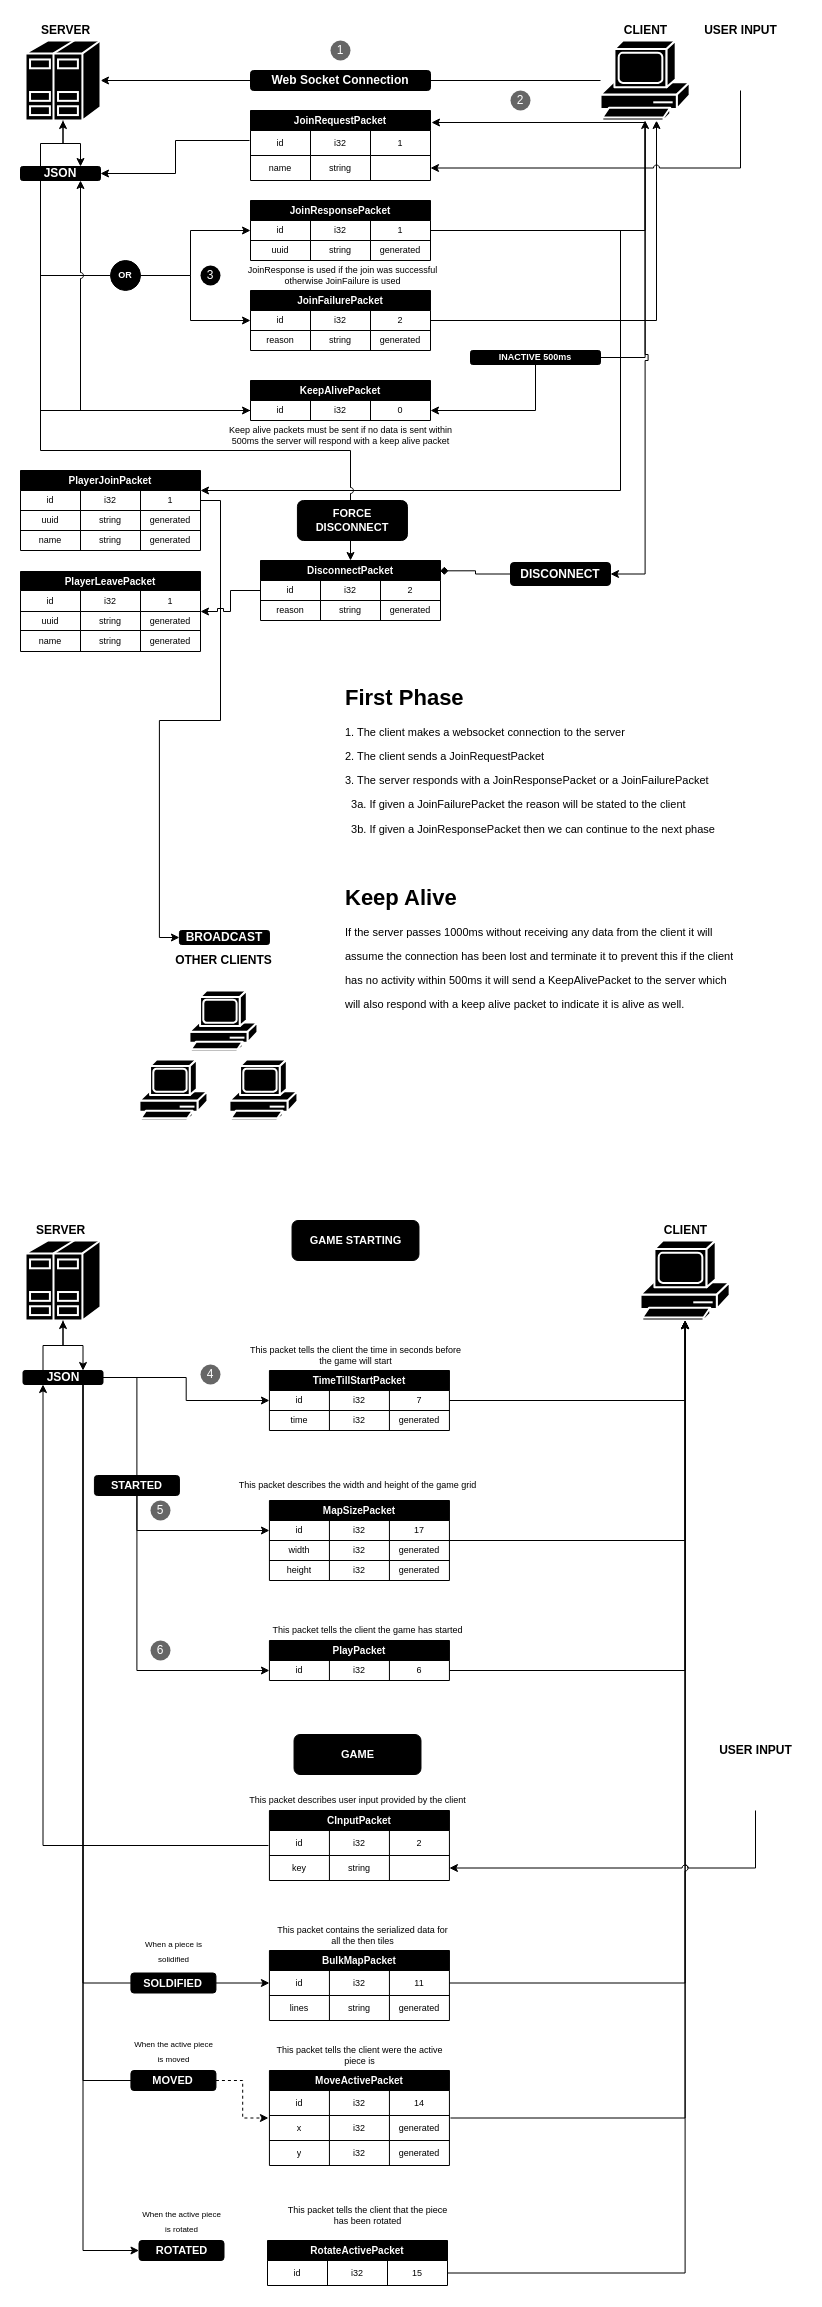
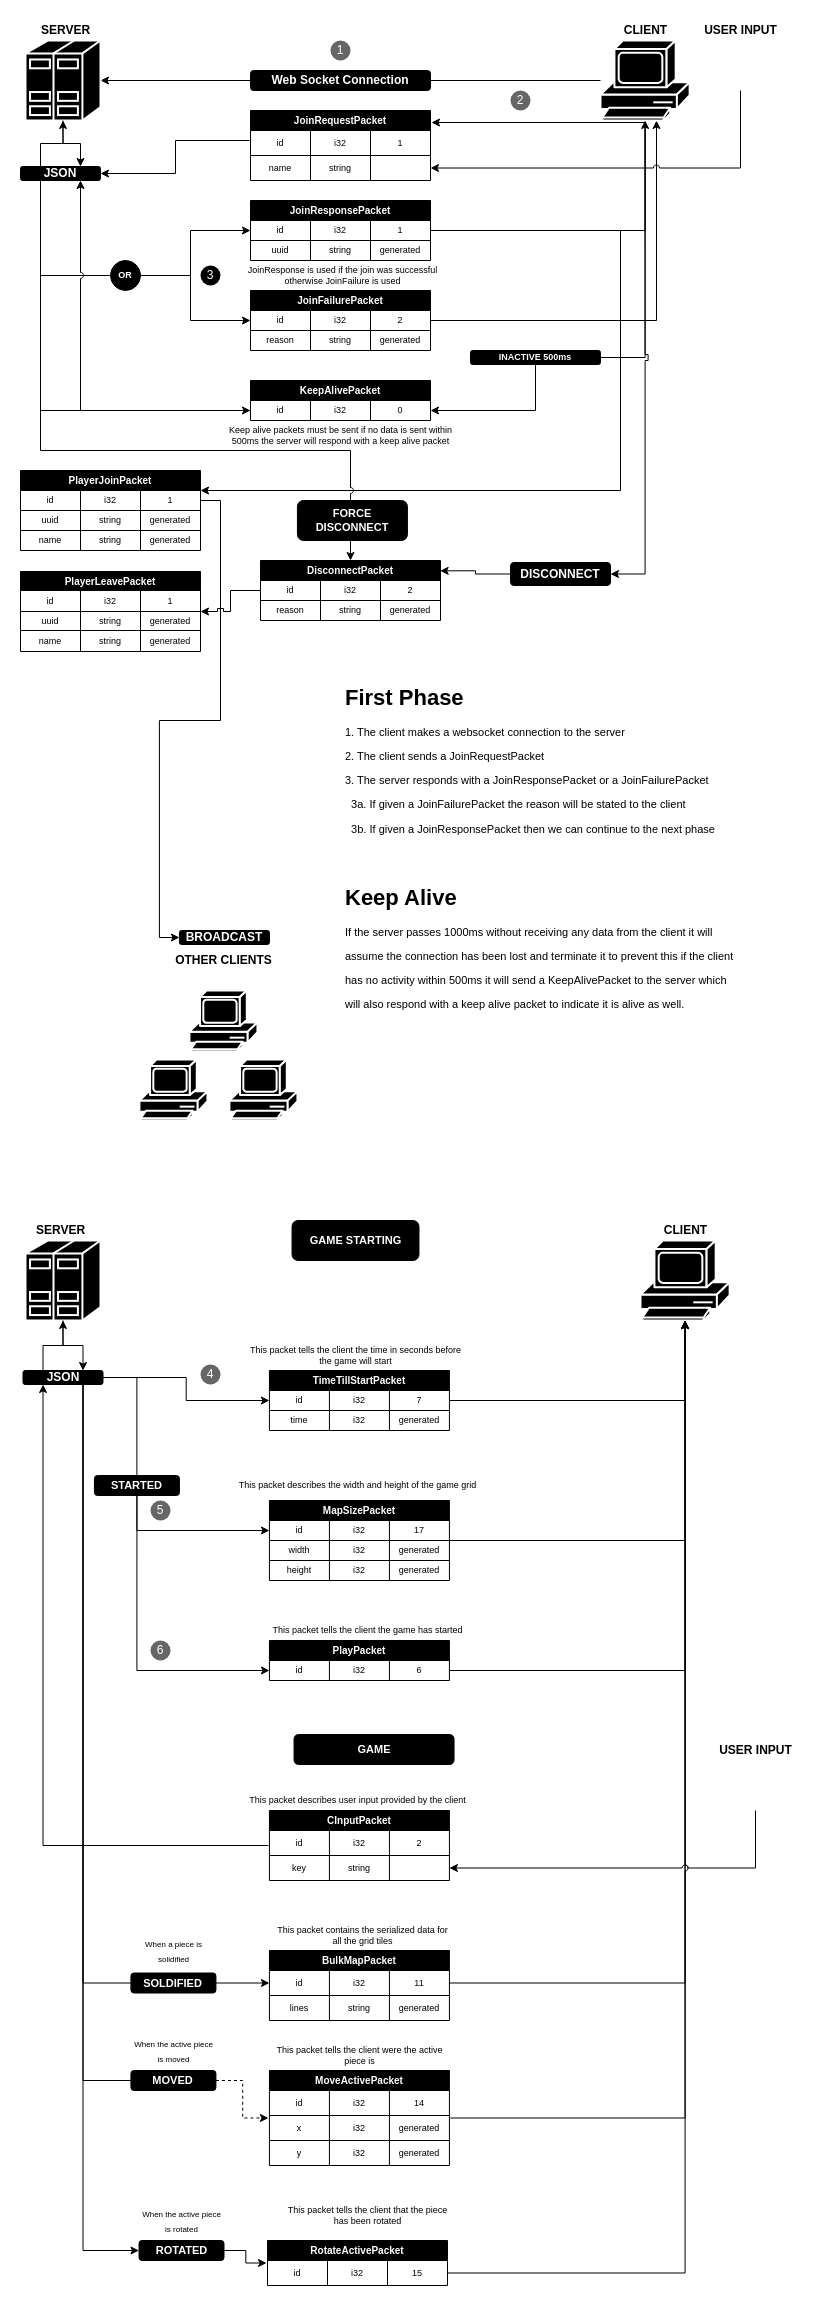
edge "DISCONNECT" -> "DisconnectPacket": arrowhead diamond -> classic
node "GAME": size 127x40 -> 160x30
node "This packet contains the serialized data for all the then tiles": label "This packet contains the serialized data for all the then tiles" -> "This packet contains the serialized data for all the grid tiles"
edge "ROTATED" -> "RotateActivePacket": added
